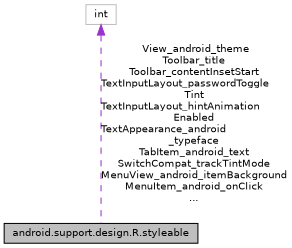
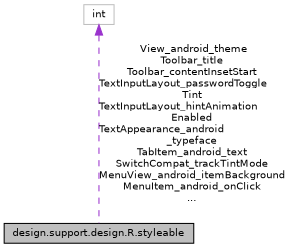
node "android.support.design.R.styleable": label "android.support.design.R.styleable" -> "design.support.design.R.styleable"
